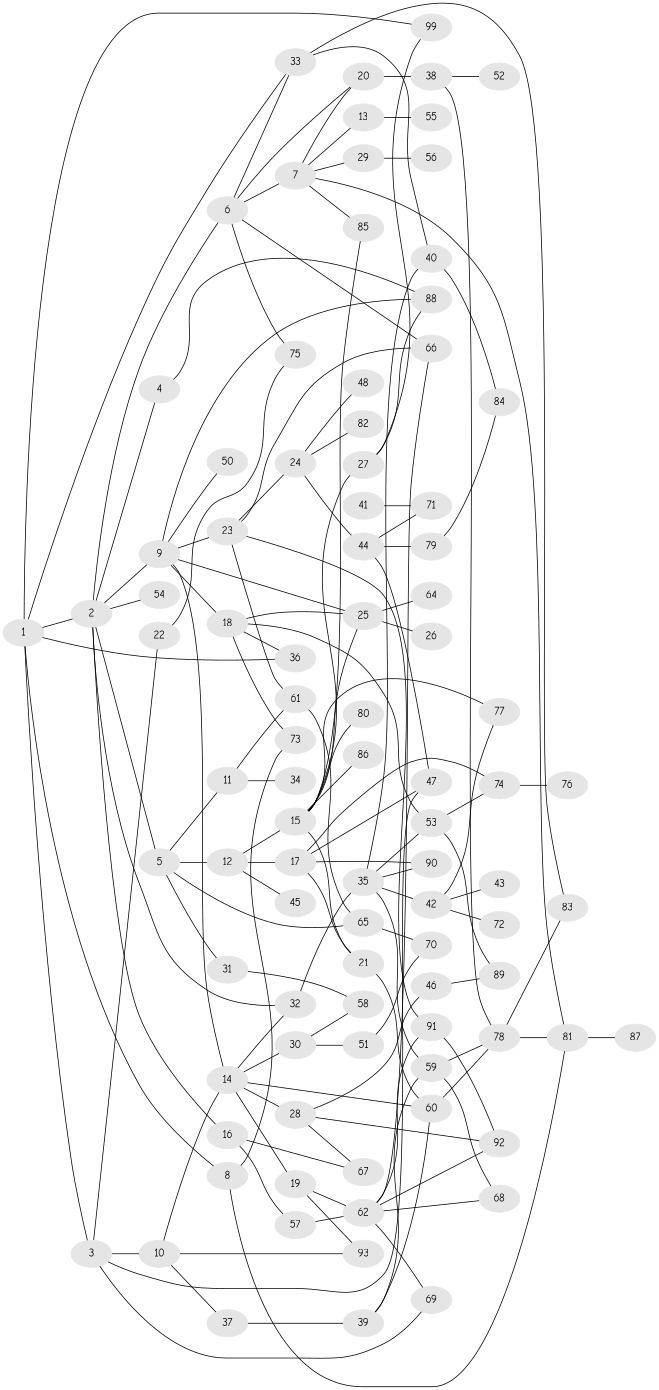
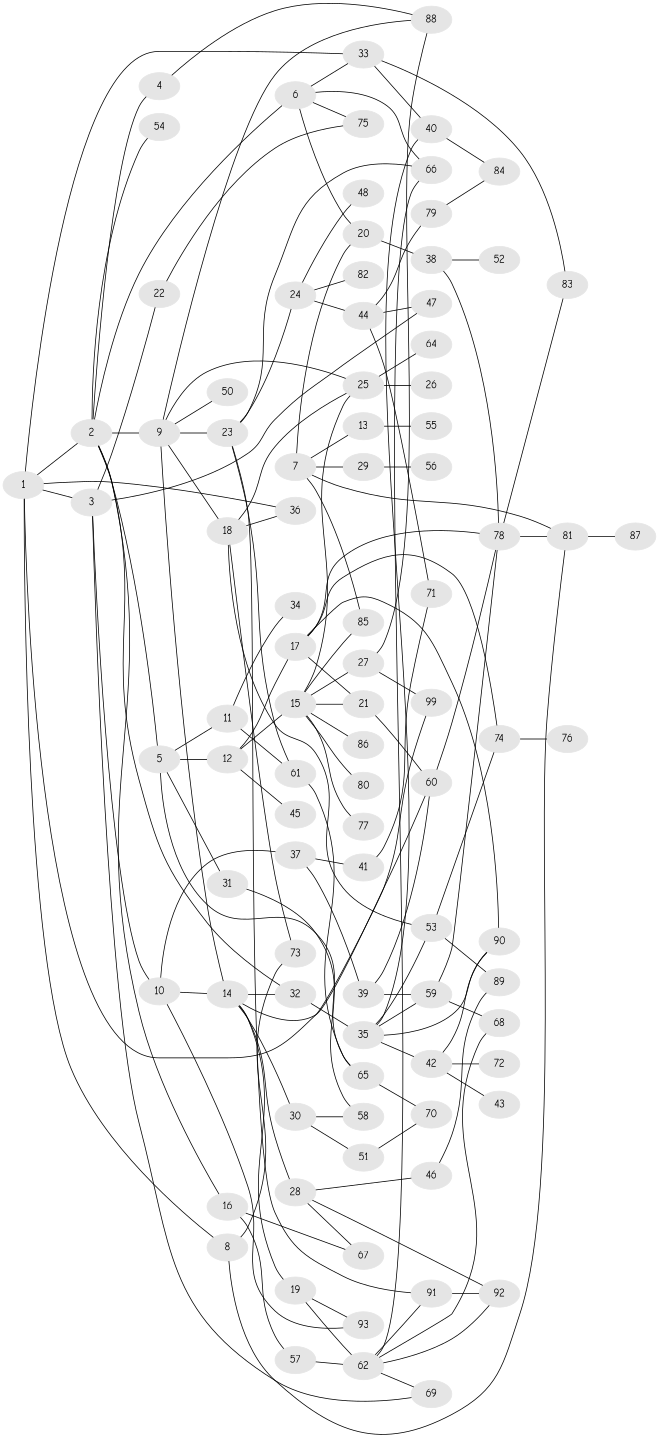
edge "7" -- "6": removed
edge "77" -- "42": now "90" -- "42"
edge "47" -- "17": now "78" -- "17"
edge "37" -- "41": added
